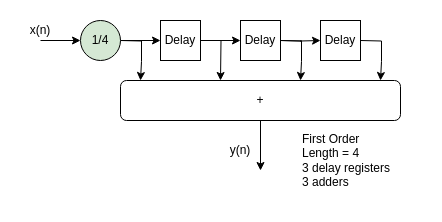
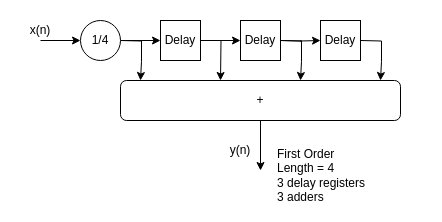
node "1/4": fillcolor #d5e8d4 -> #ffffff
node "First Order Length = 4 3 delay registers 3 adders": moved (361, 161) -> (336, 176)
